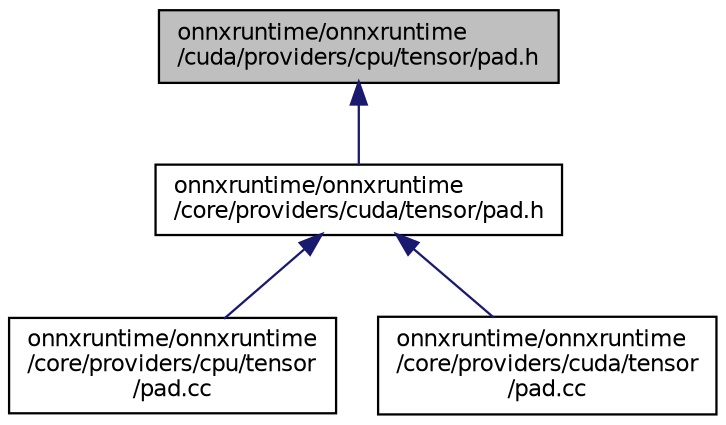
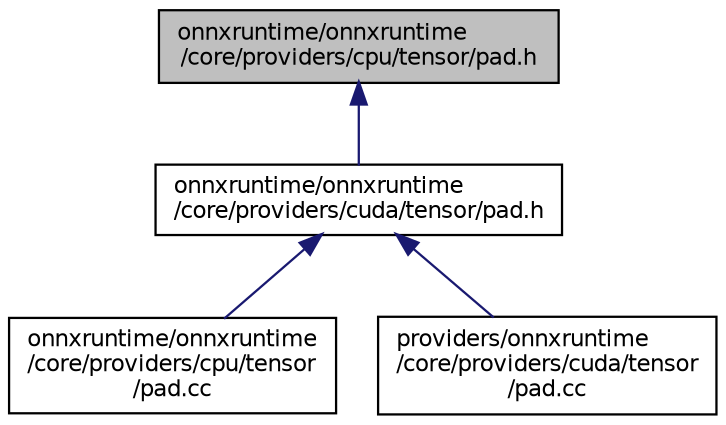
node "onnxruntime/onnxruntime /cuda/providers/cpu/tensor/pad.h": label "onnxruntime/onnxruntime /cuda/providers/cpu/tensor/pad.h" -> "onnxruntime/onnxruntime /core/providers/cpu/tensor/pad.h"
node "onnxruntime/onnxruntime /core/providers/cuda/tensor /pad.cc": label "onnxruntime/onnxruntime /core/providers/cuda/tensor /pad.cc" -> "providers/onnxruntime /core/providers/cuda/tensor /pad.cc"
